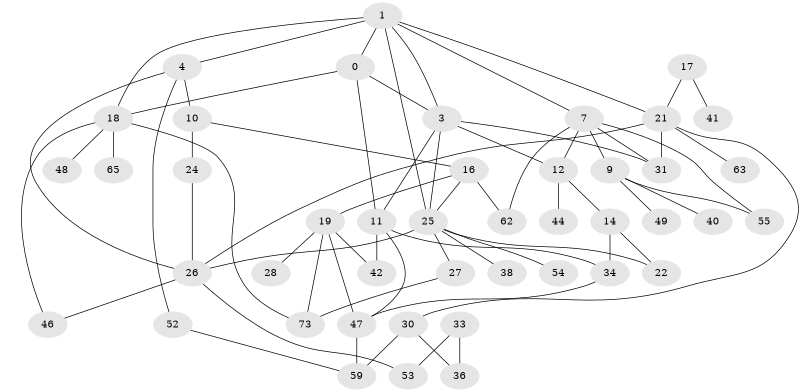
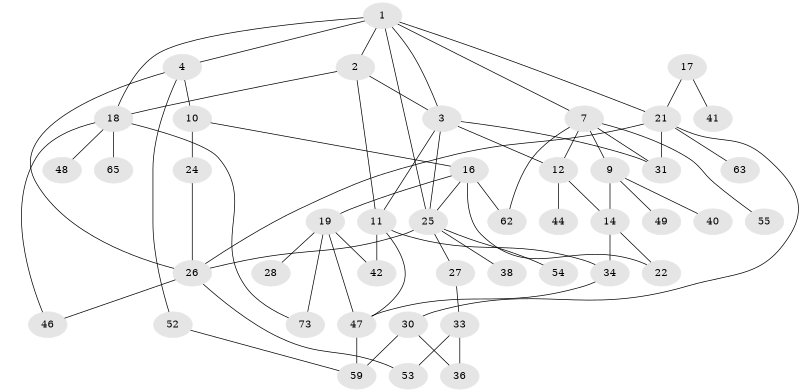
node "0": label "0" -> "2"
edge "9" -- "55": now "9" -- "14"
edge "25" -- "22": now "16" -- "22"
edge "27" -- "73": now "27" -- "33"
